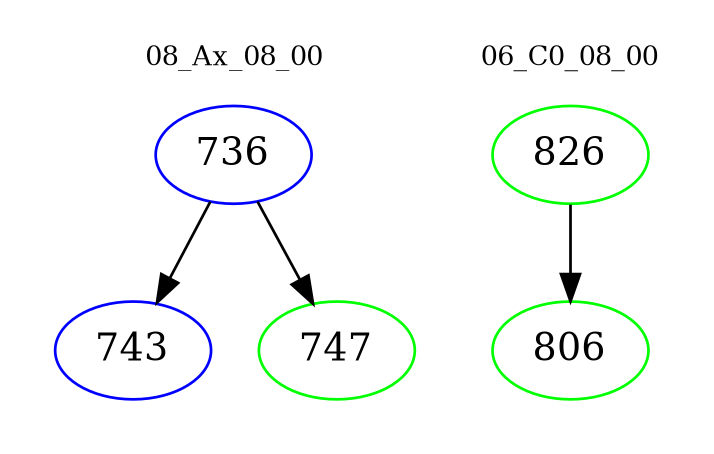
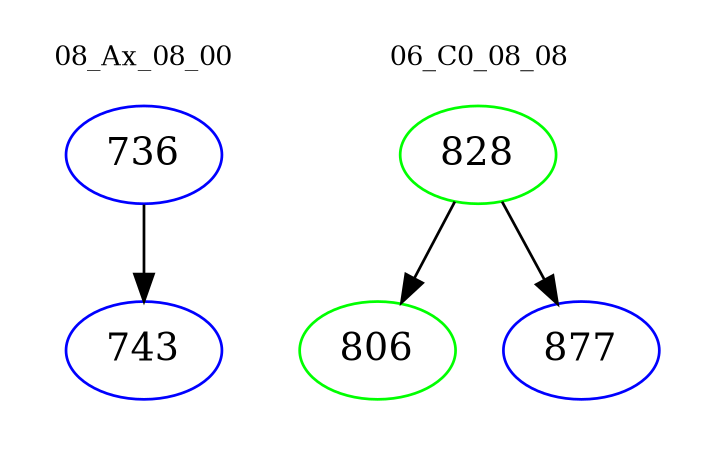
cluster "06_C0_08_00": label "06_C0_08_00" -> "06_C0_08_08"
node "826": label "826" -> "828"
node "747": removed
node "877": added
